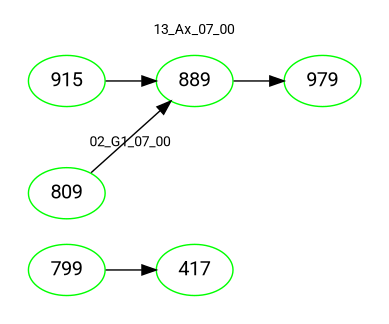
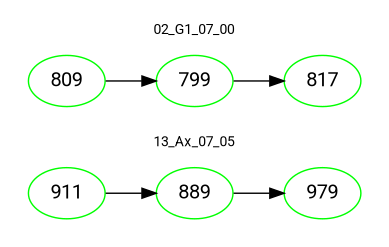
cluster "13_Ax_07_00": label "13_Ax_07_00" -> "13_Ax_07_05"
node "915": label "915" -> "911"
edge "809" -> "889": now "809" -> "799"
node "417": label "417" -> "817"
